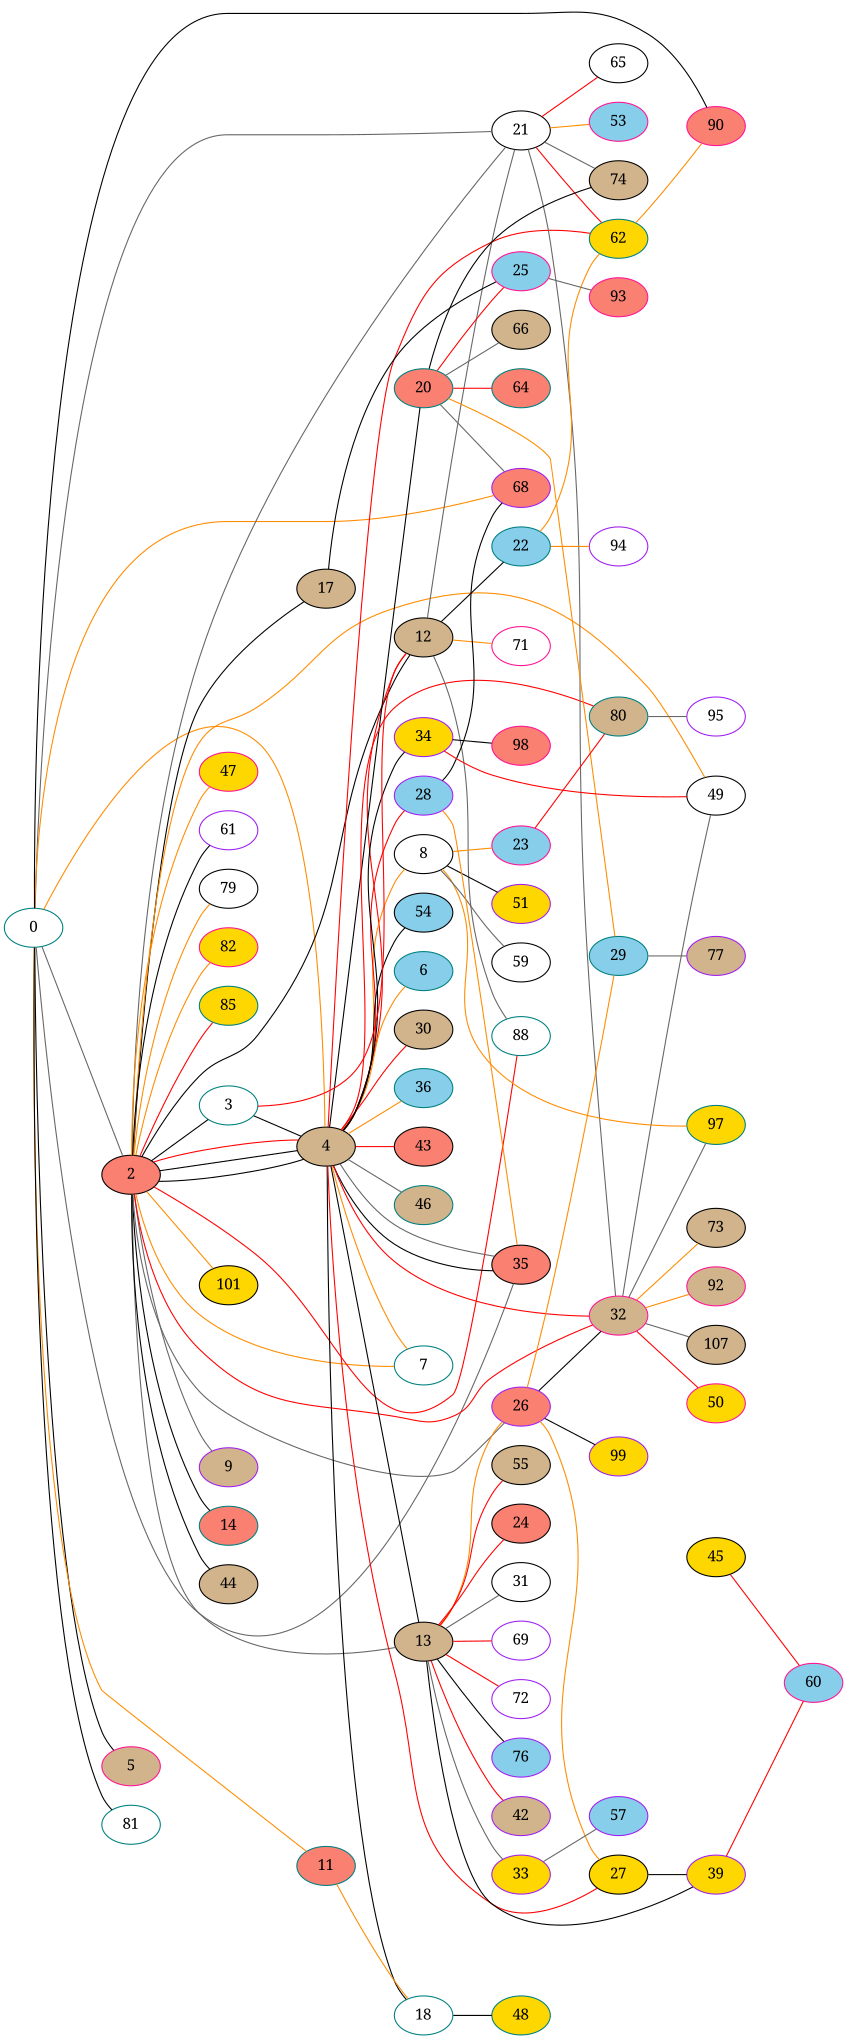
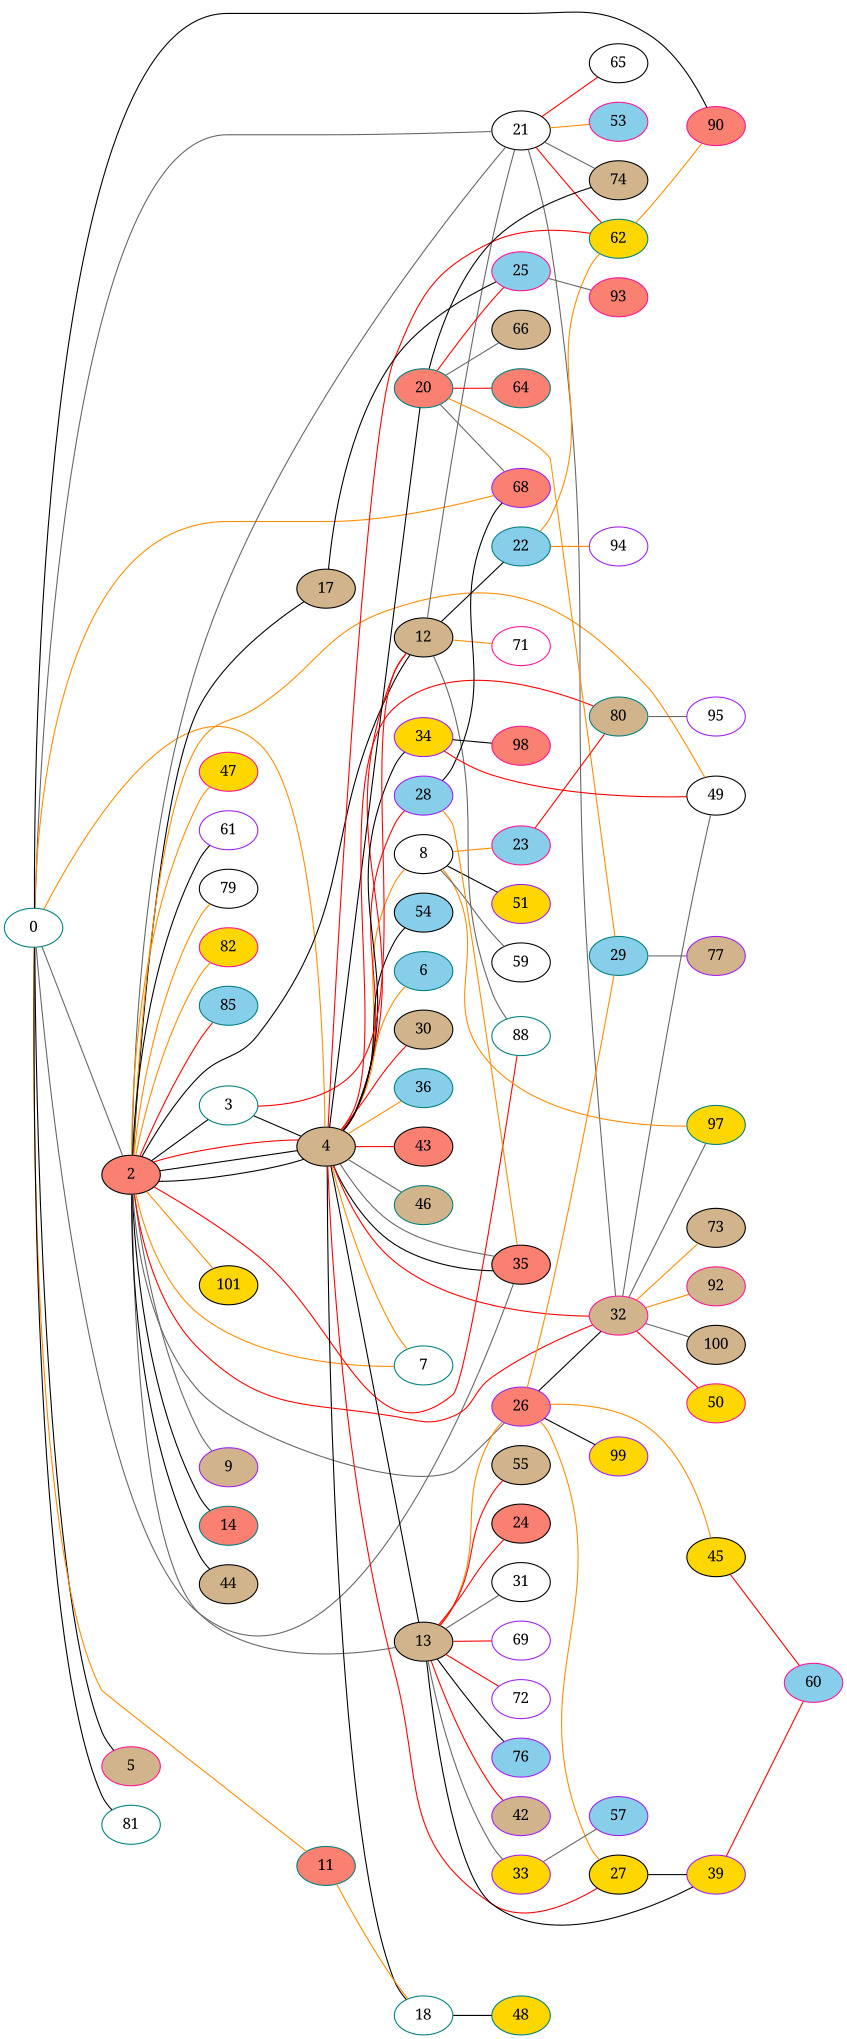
node "85": fillcolor gold -> skyblue
node "107": label "107" -> "100"
edge "26" -- "45": added
